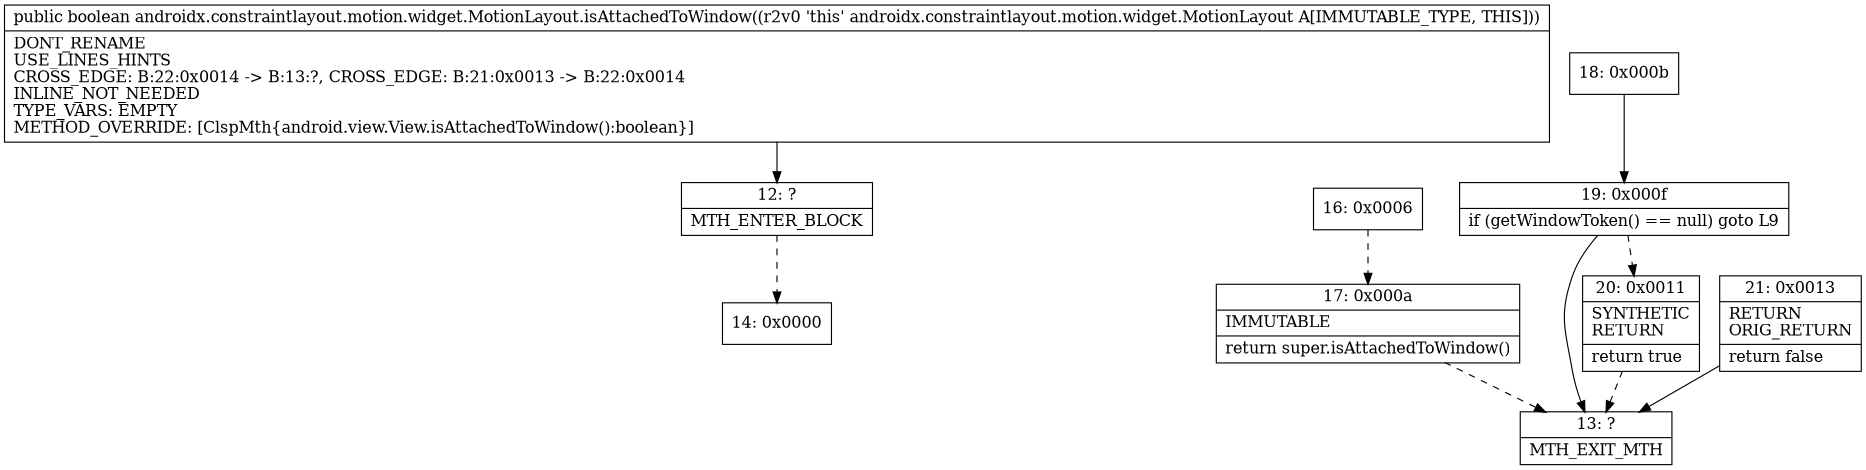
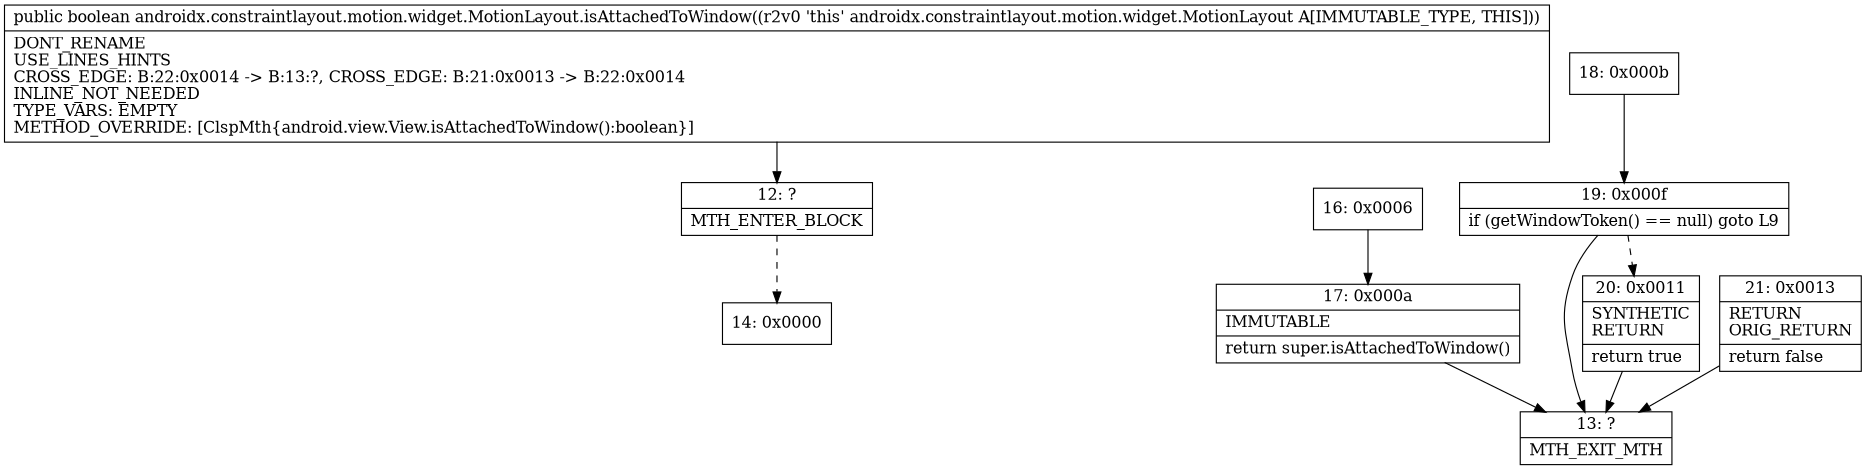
edge "16: 0x0006" -> "17: 0x000a": style dashed -> solid
edge "17: 0x000a" -> "13: ?": style dashed -> solid
edge "20: 0x0011" -> "13: ?": style dashed -> solid
